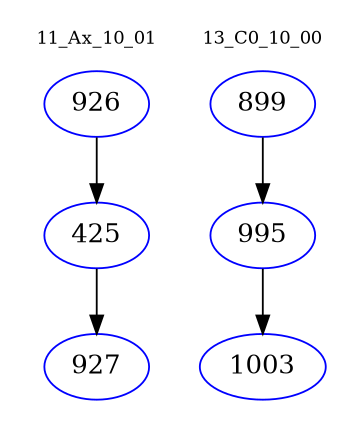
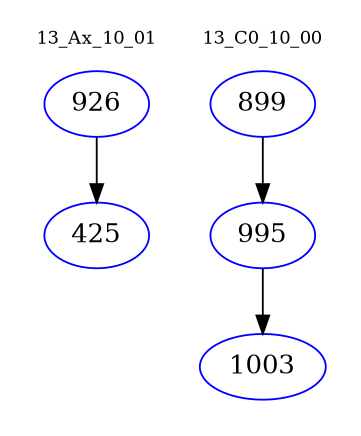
cluster "11_Ax_10_01": label "11_Ax_10_01" -> "13_Ax_10_01"
node "927": removed
